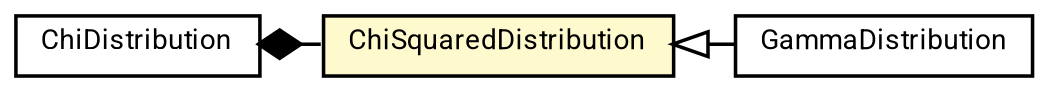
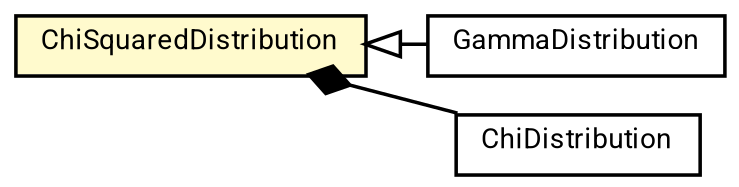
edge "ChiSquaredDistribution" -> "ChiDistribution": reversed
